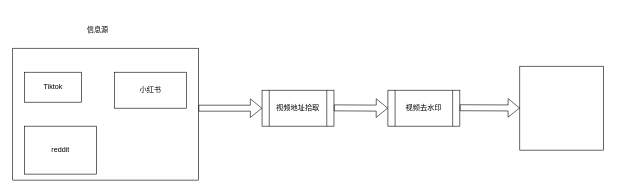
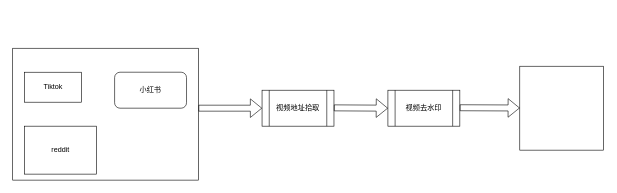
node "信息源": removed
node "小红书": shape rectangle -> rounded rectangle
